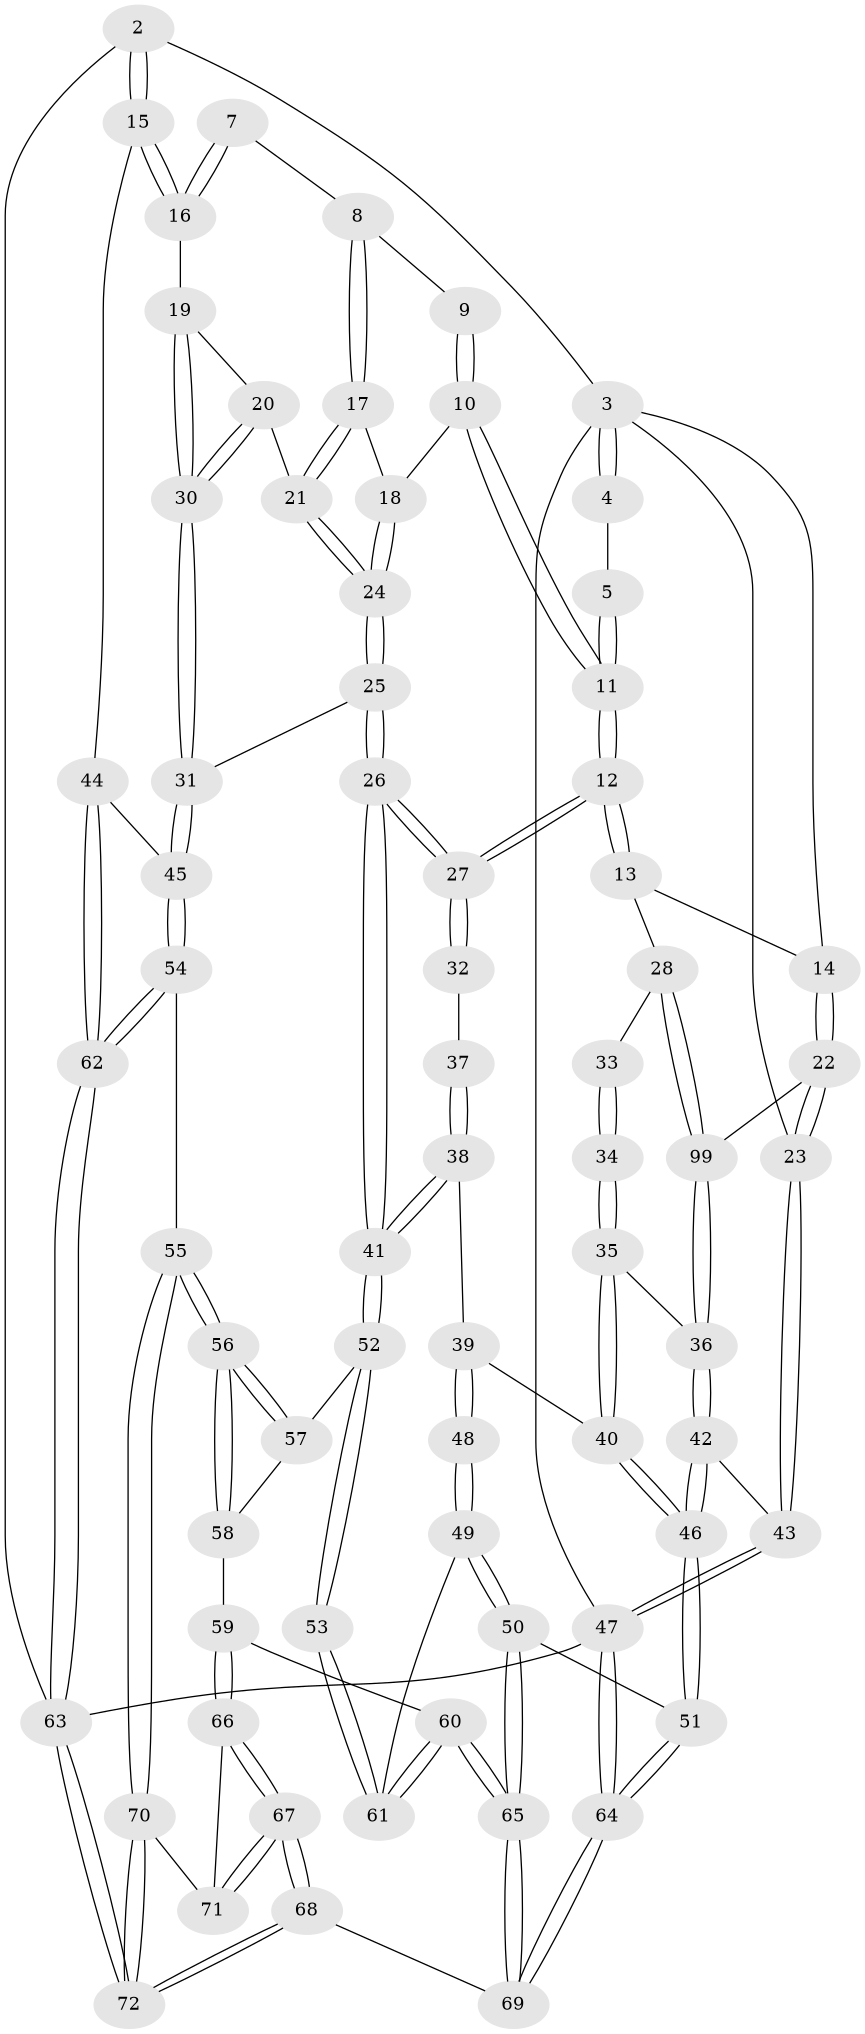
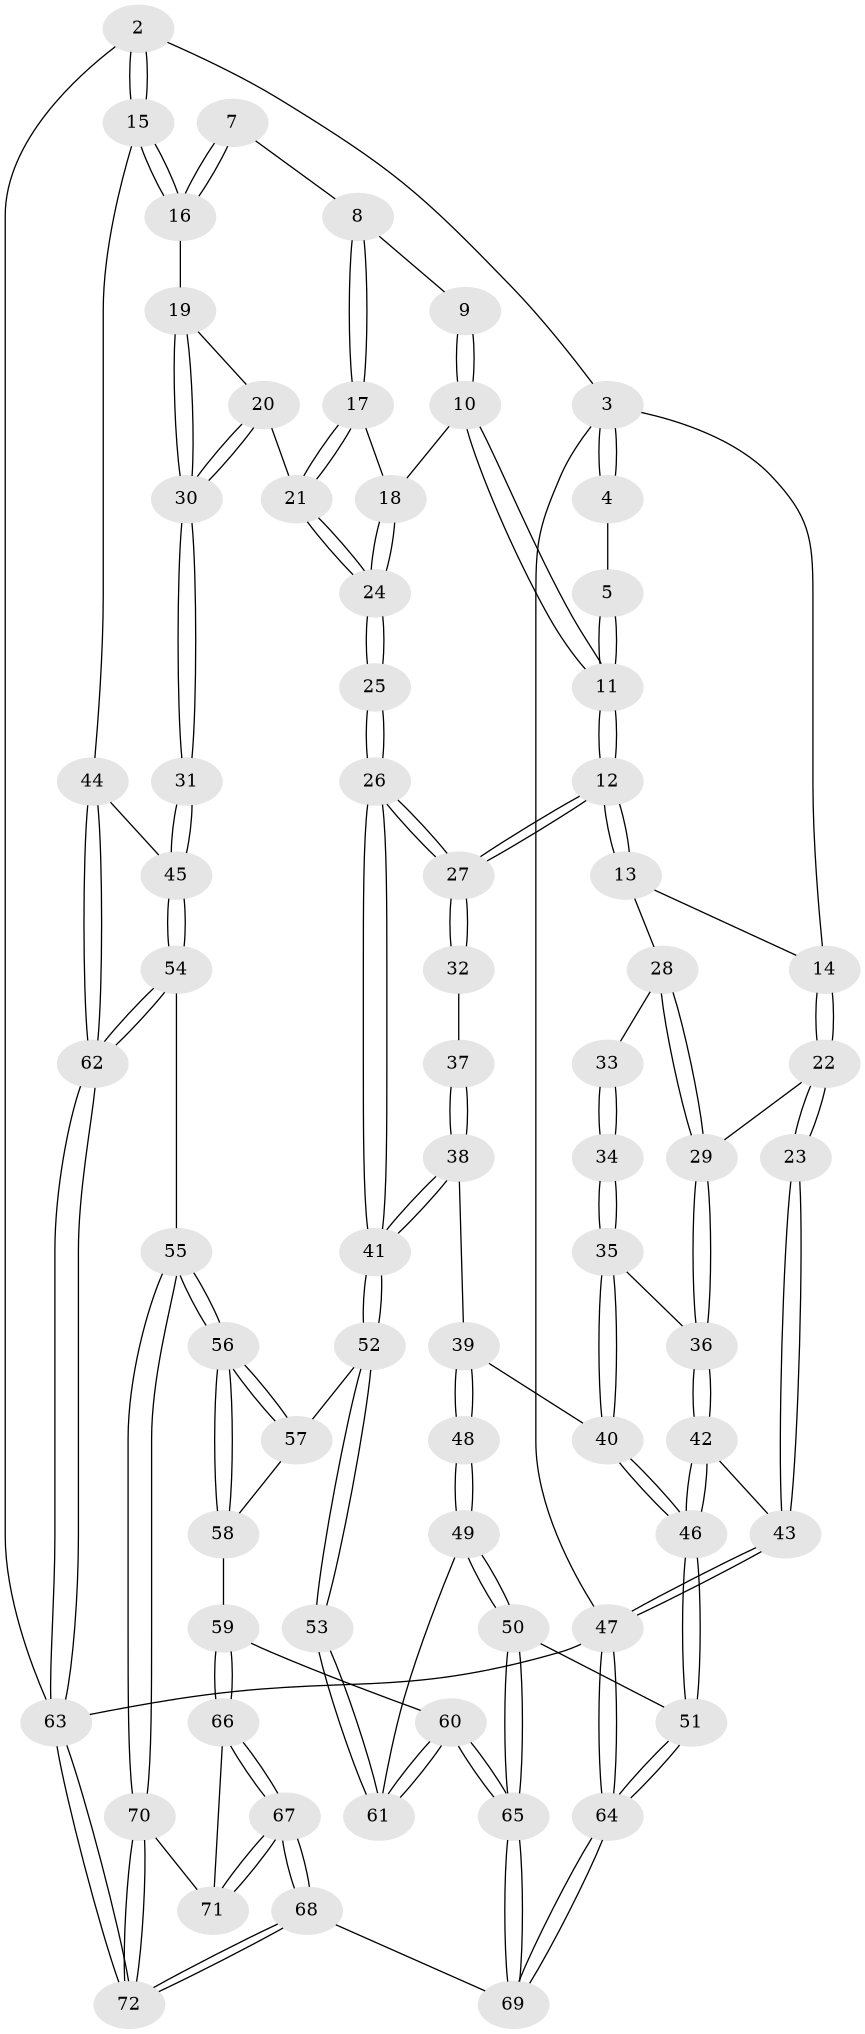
edge "25" -- "31": removed
edge "3" -- "23": removed
node "99": label "99" -> "29"
